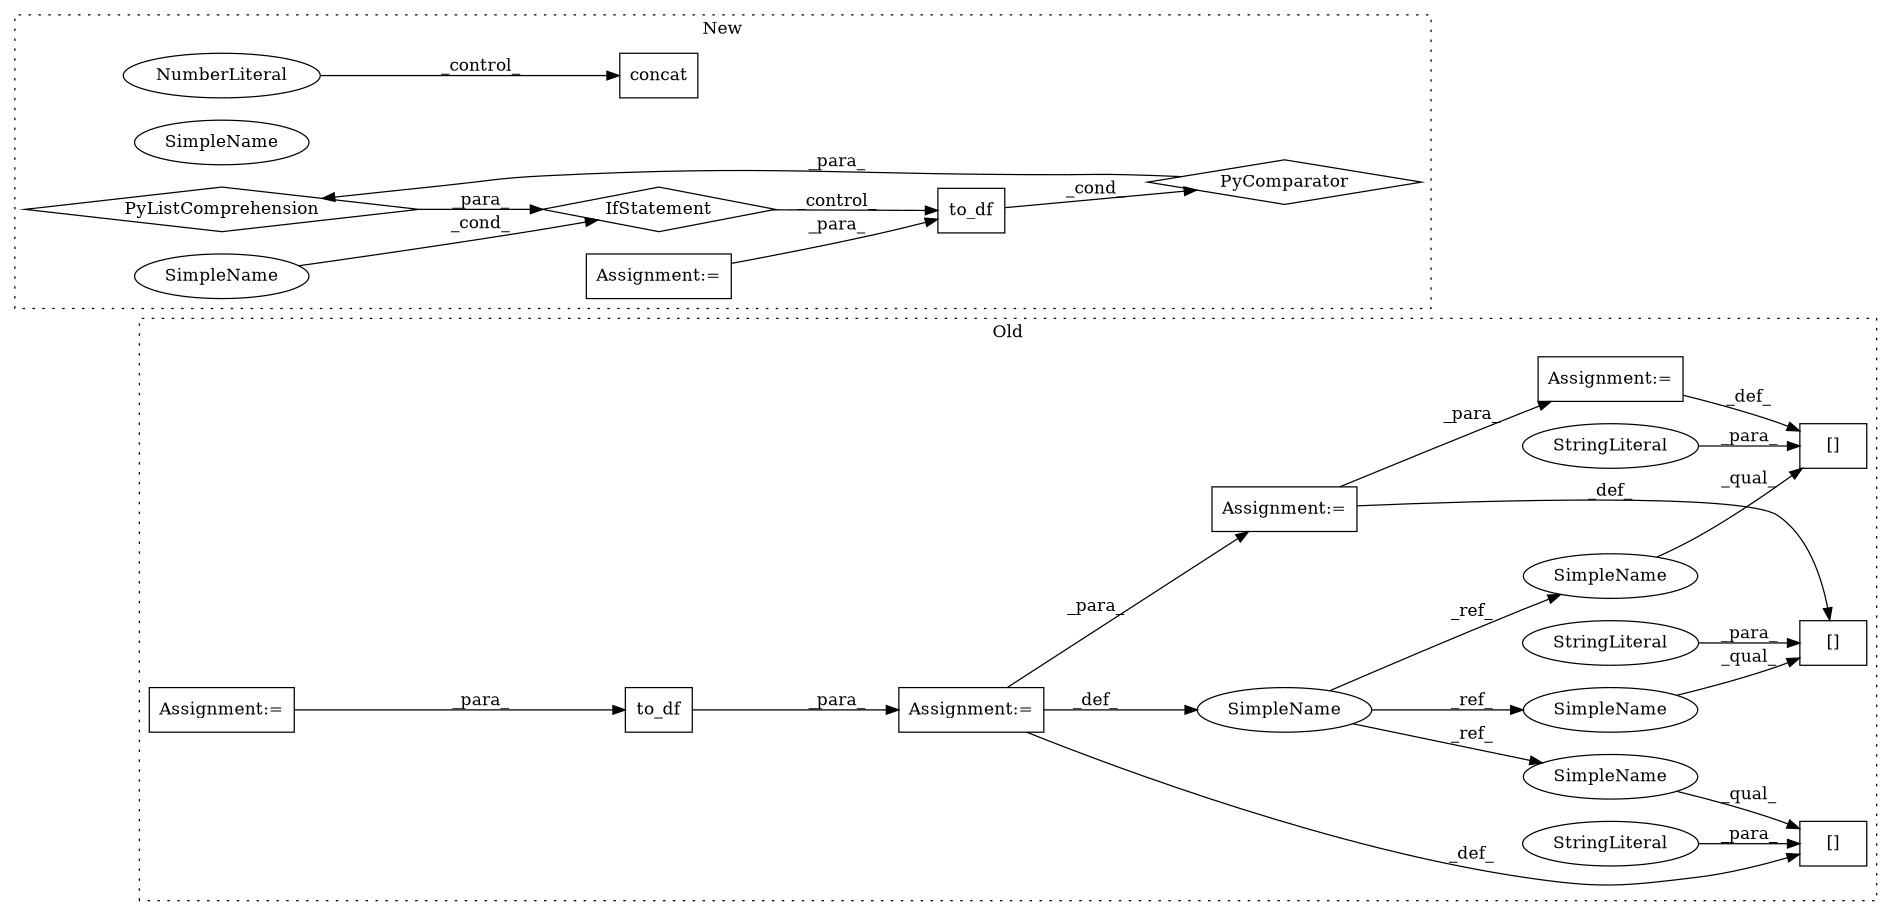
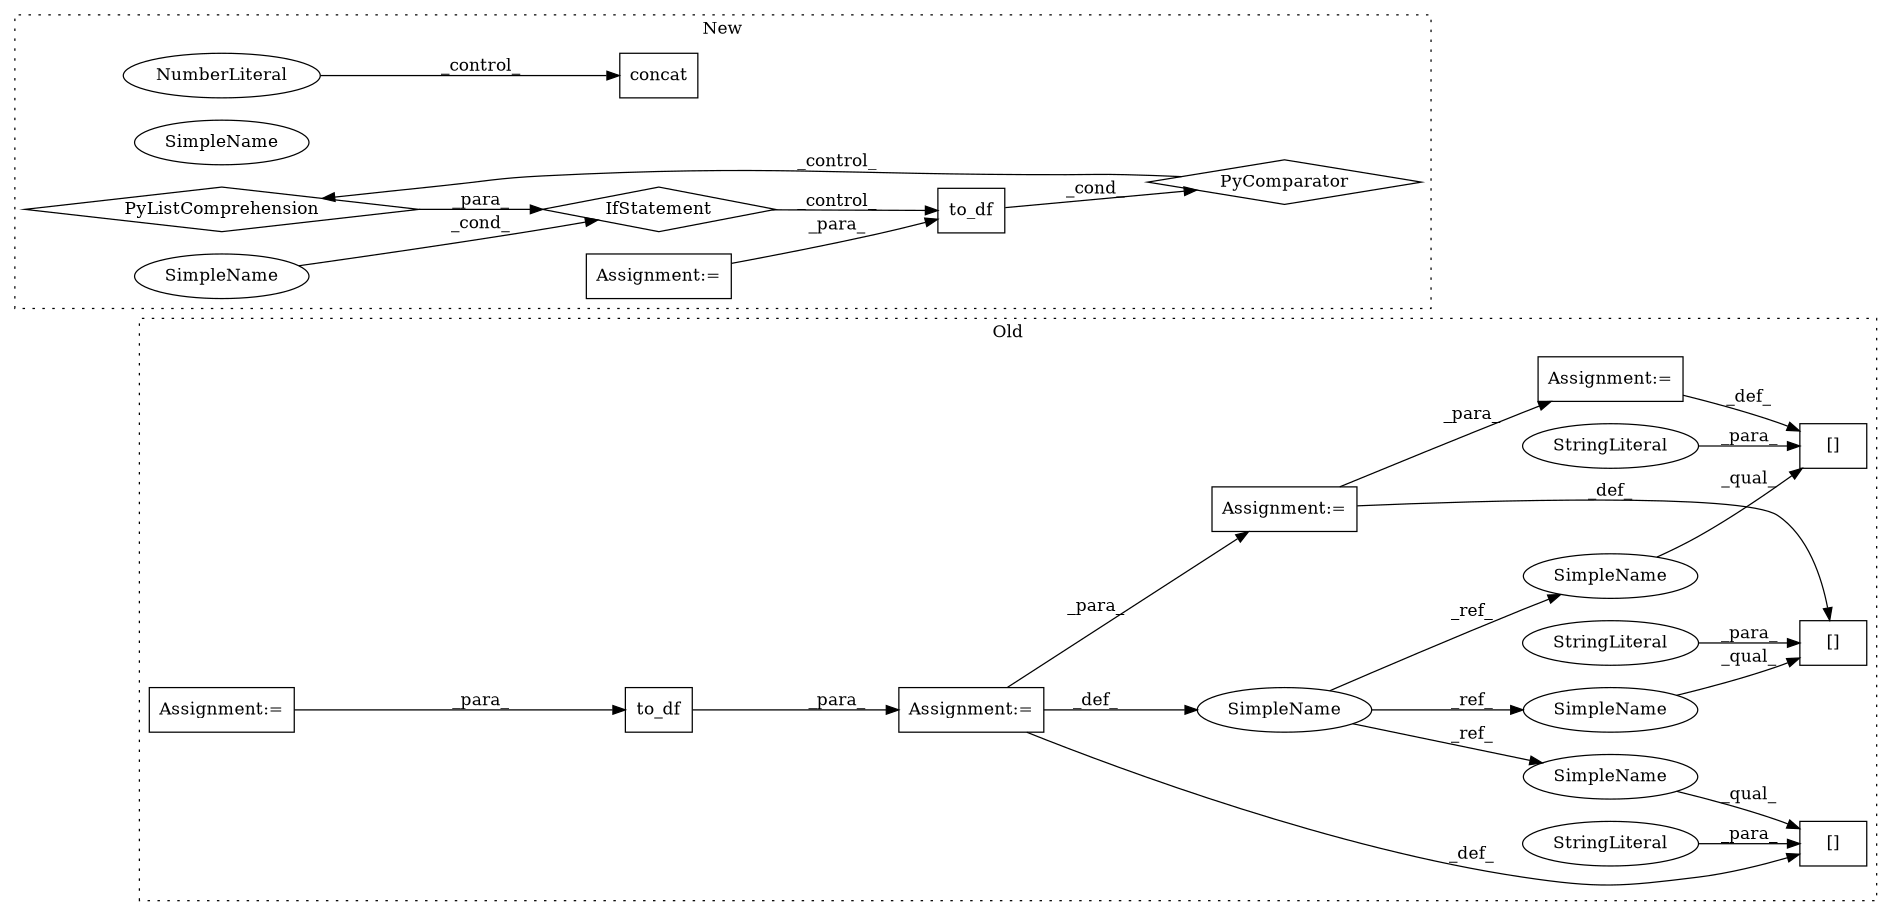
edge "PyComparator" -> "PyListComprehension": label "_para_" -> "_control_"
